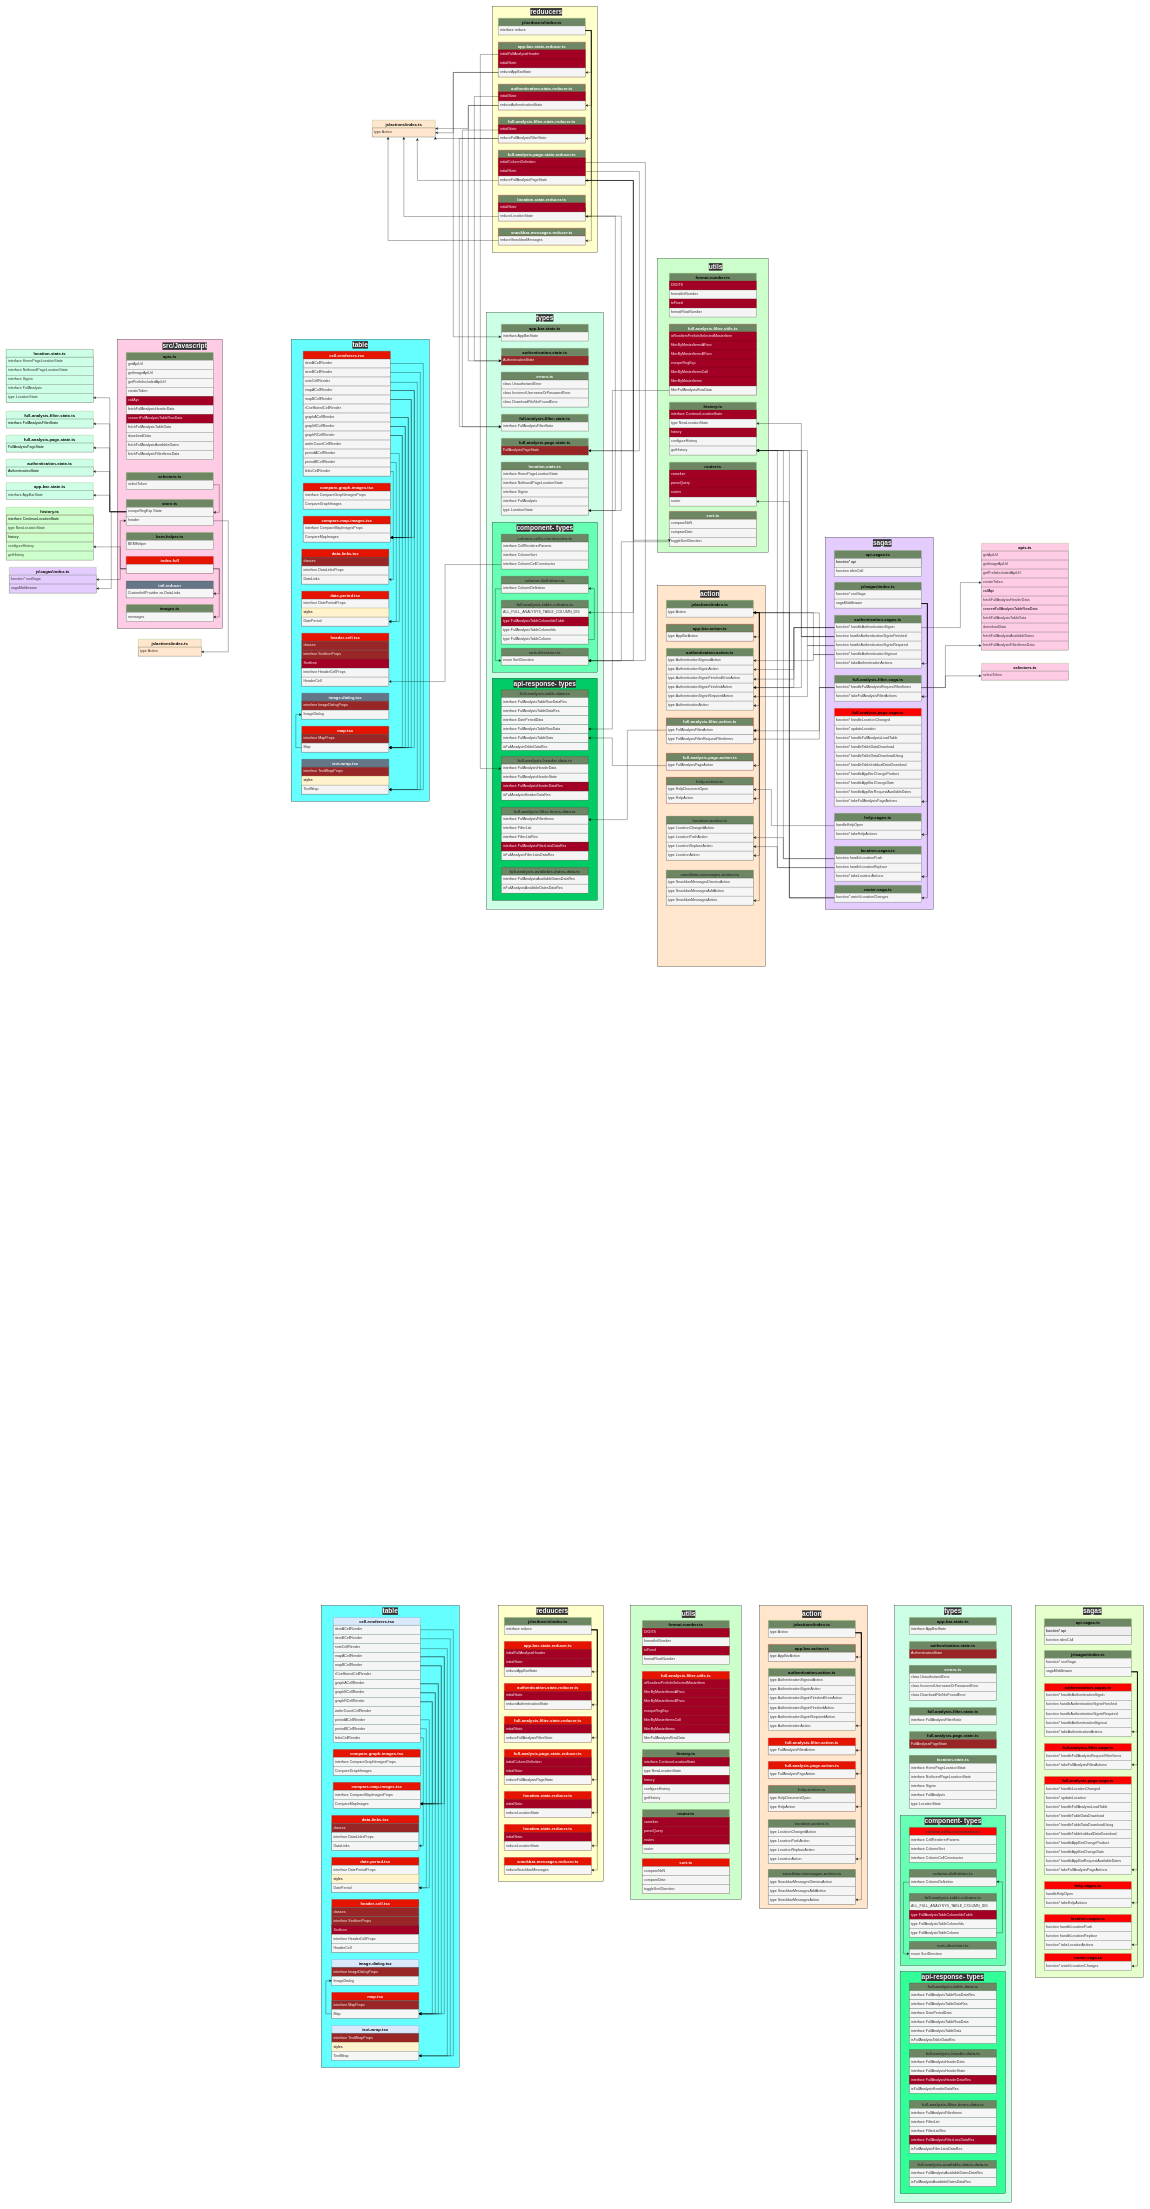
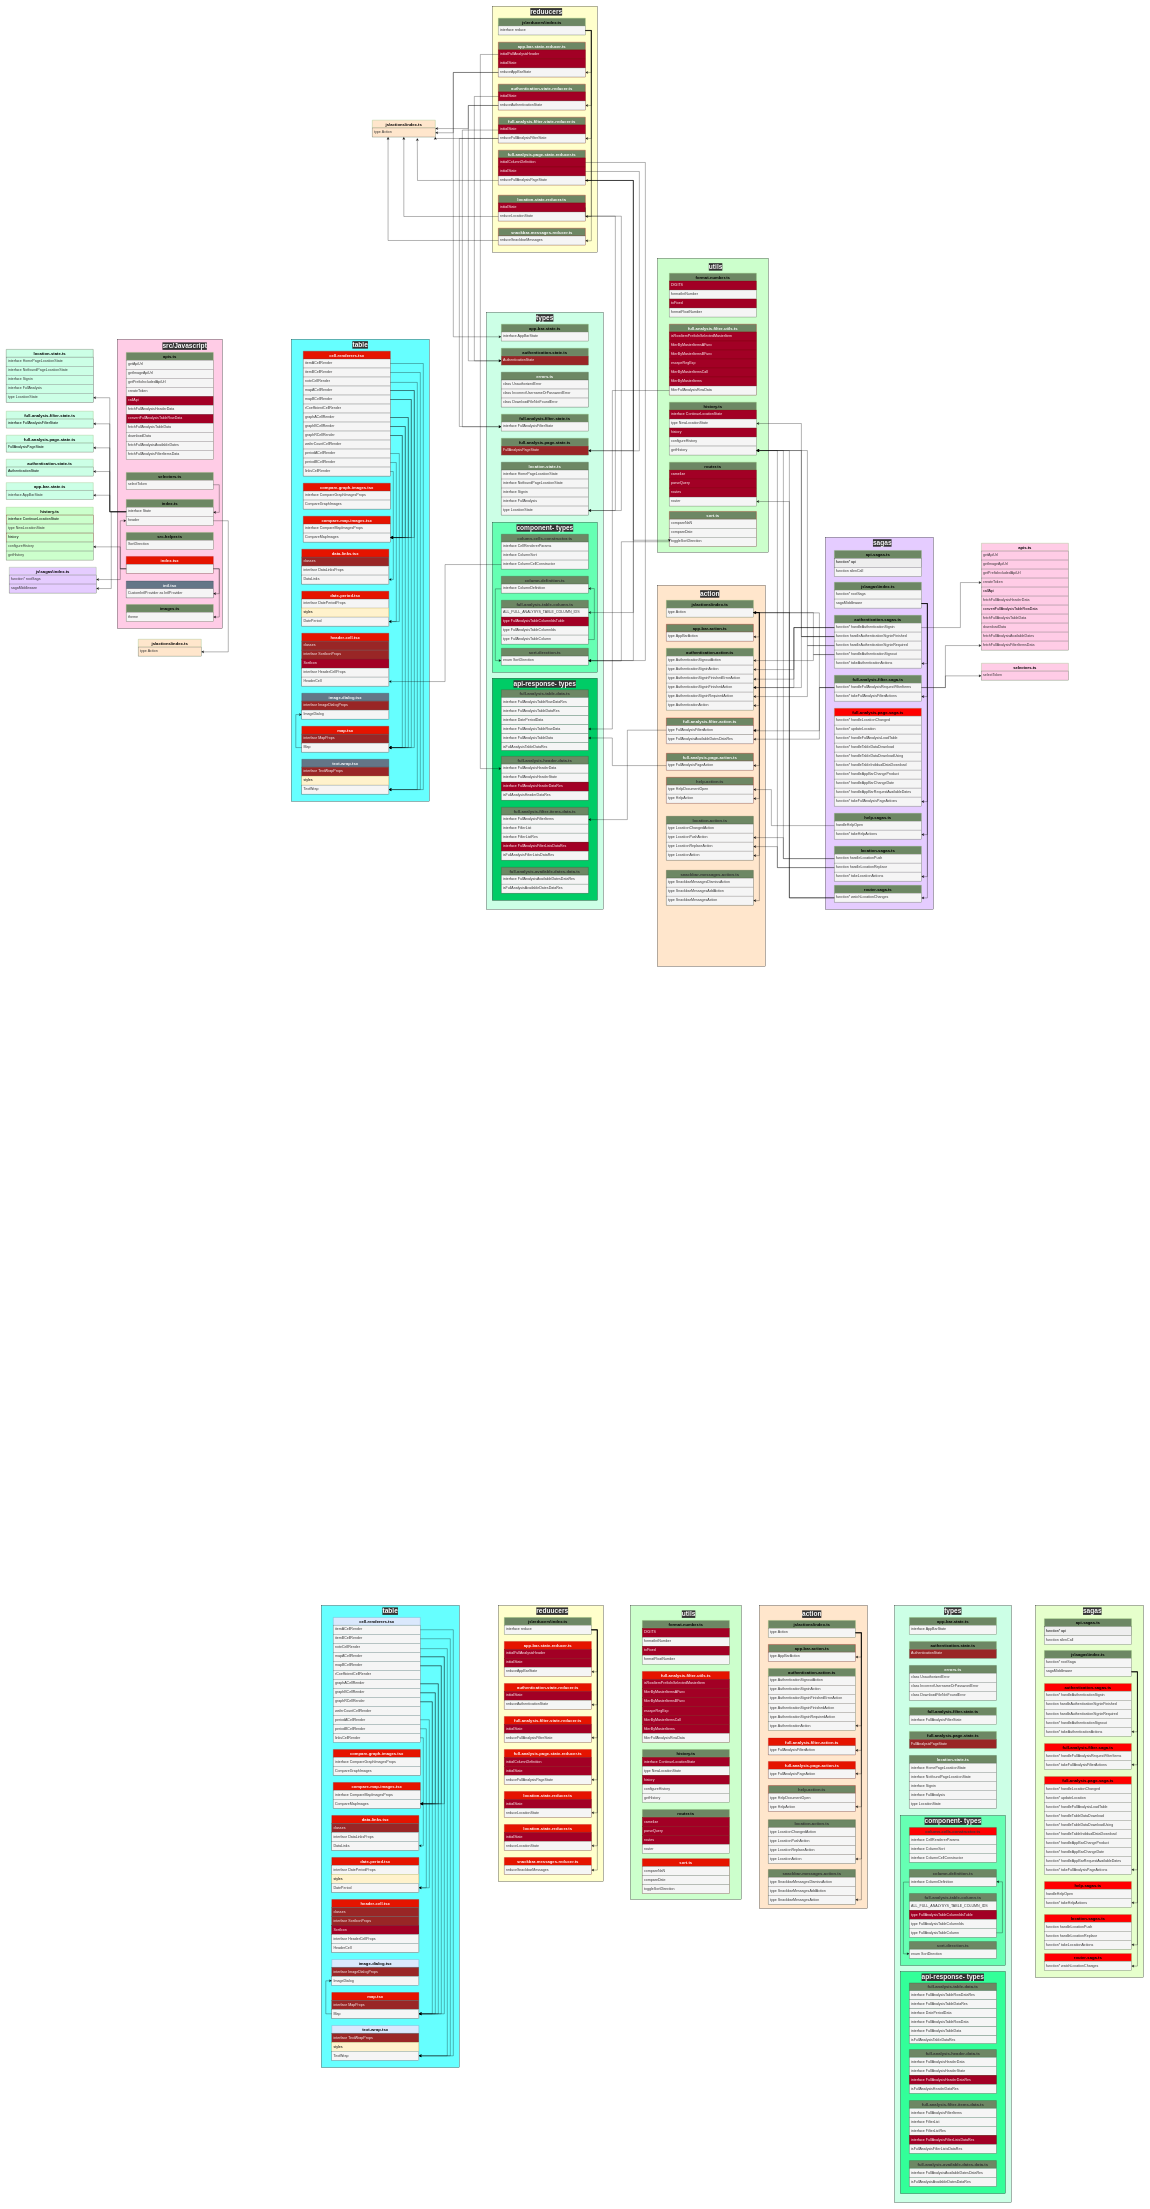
node "store.ts": label "store.ts" -> "index.ts"
node "escapeRegExp State": label "escapeRegExp State" -> "interface State"
node "bem-helper.ts": label "bem-helper.ts" -> "src-helper.ts"
node "BEMHelper": label "BEMHelper" -> "SortDirection"
node "index.full": label "index.full" -> "index.tsx"
node "intl.reducer": label "intl.reducer" -> "intl.tsx"
node "CustomIntlProvider as DataLinks": label "CustomIntlProvider as DataLinks" -> "CustomIntlProvider as IntlProvider"
node "messages": label "messages" -> "theme"
node "type FullAnalysisFilterRequestFilterItems": label "type FullAnalysisFilterRequestFilterItems" -> "type FullAnalysisAvailableDatesDataRes"
